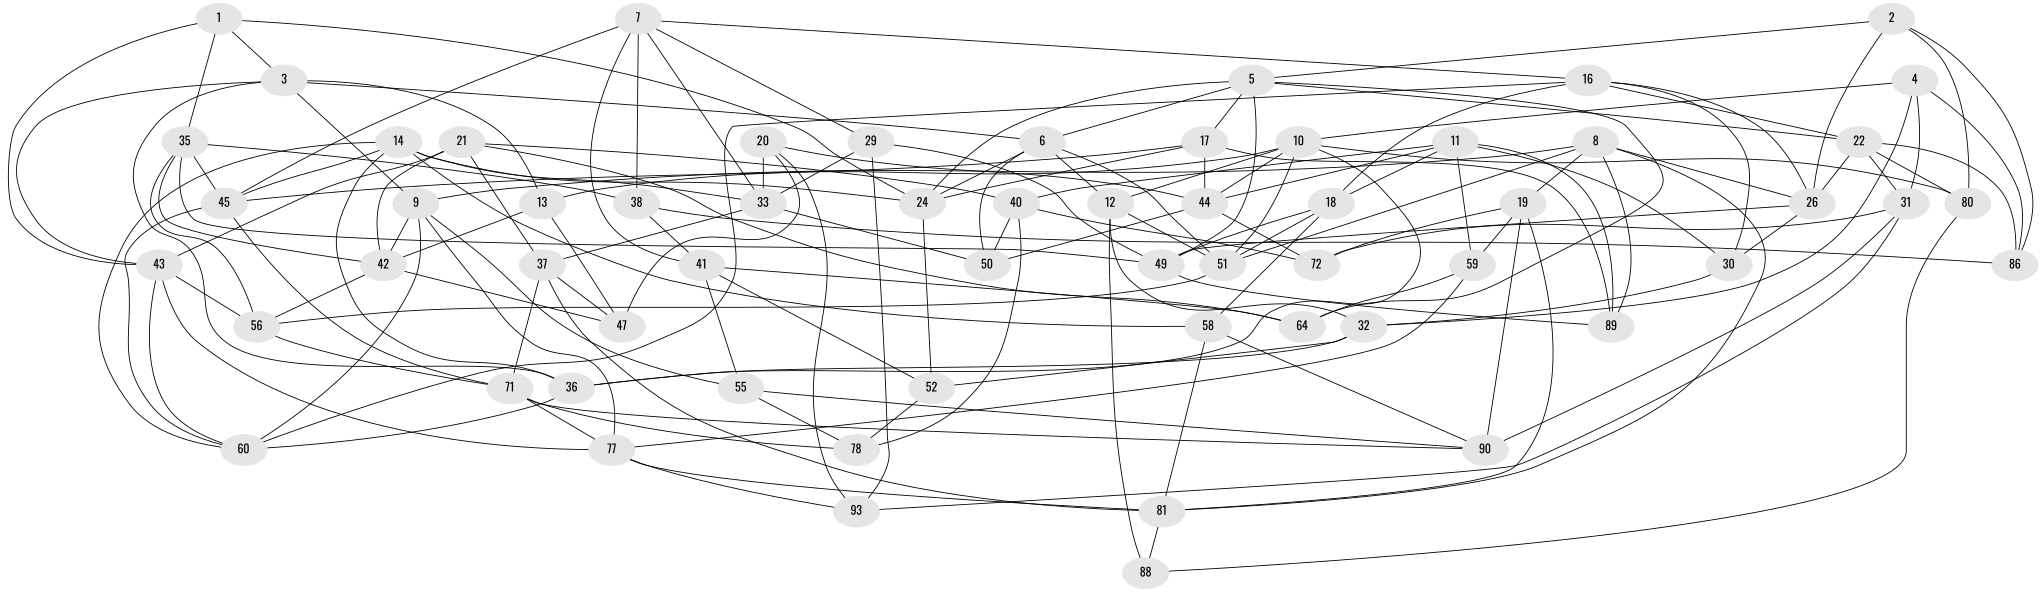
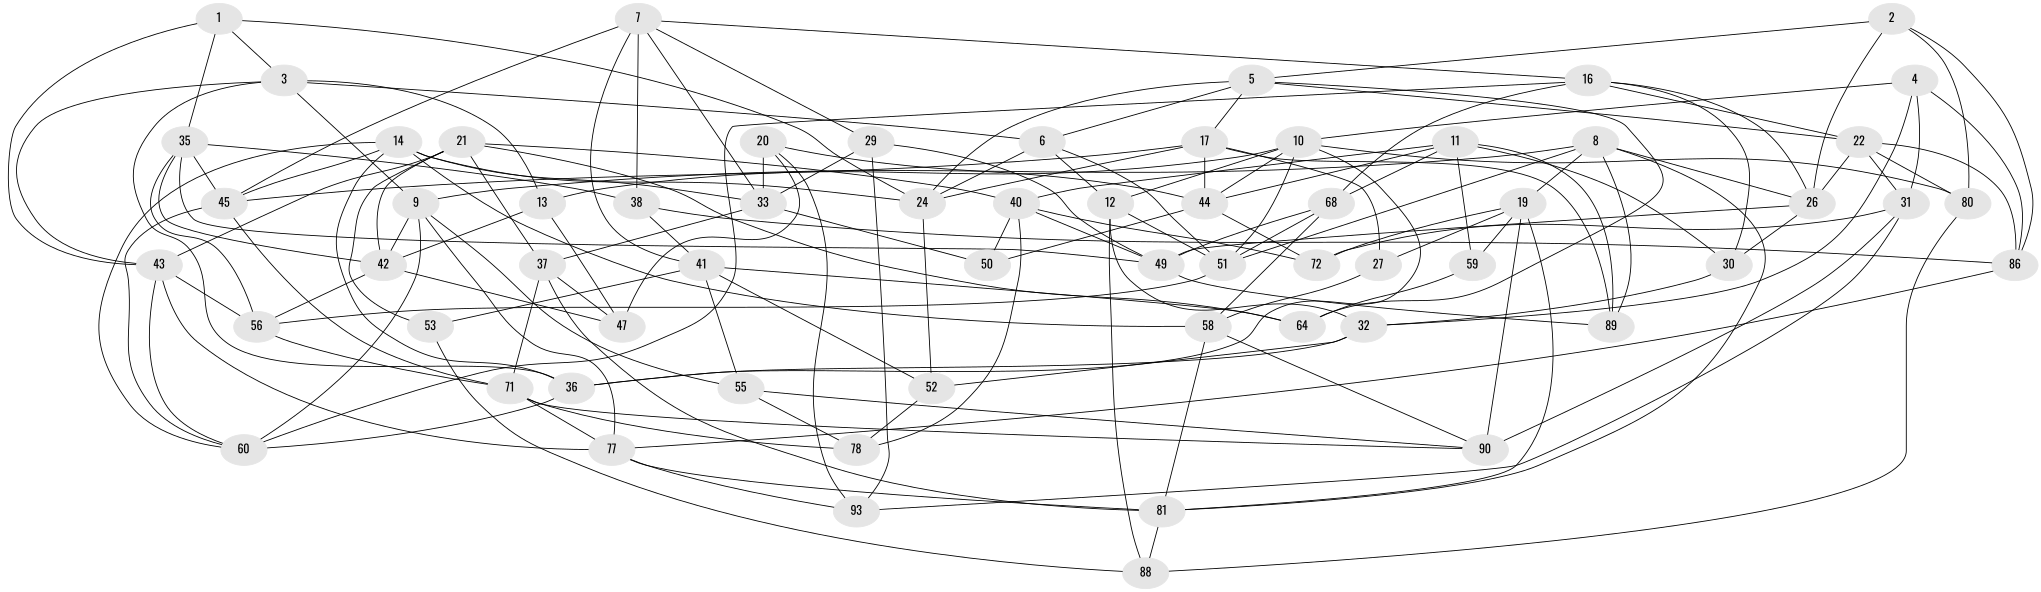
edge "5" -- "49": now "40" -- "49"
edge "6" -- "50": removed
node "18": label "18" -> "68"
node "27": added
node "53": added
edge "59" -- "77": now "86" -- "77"
